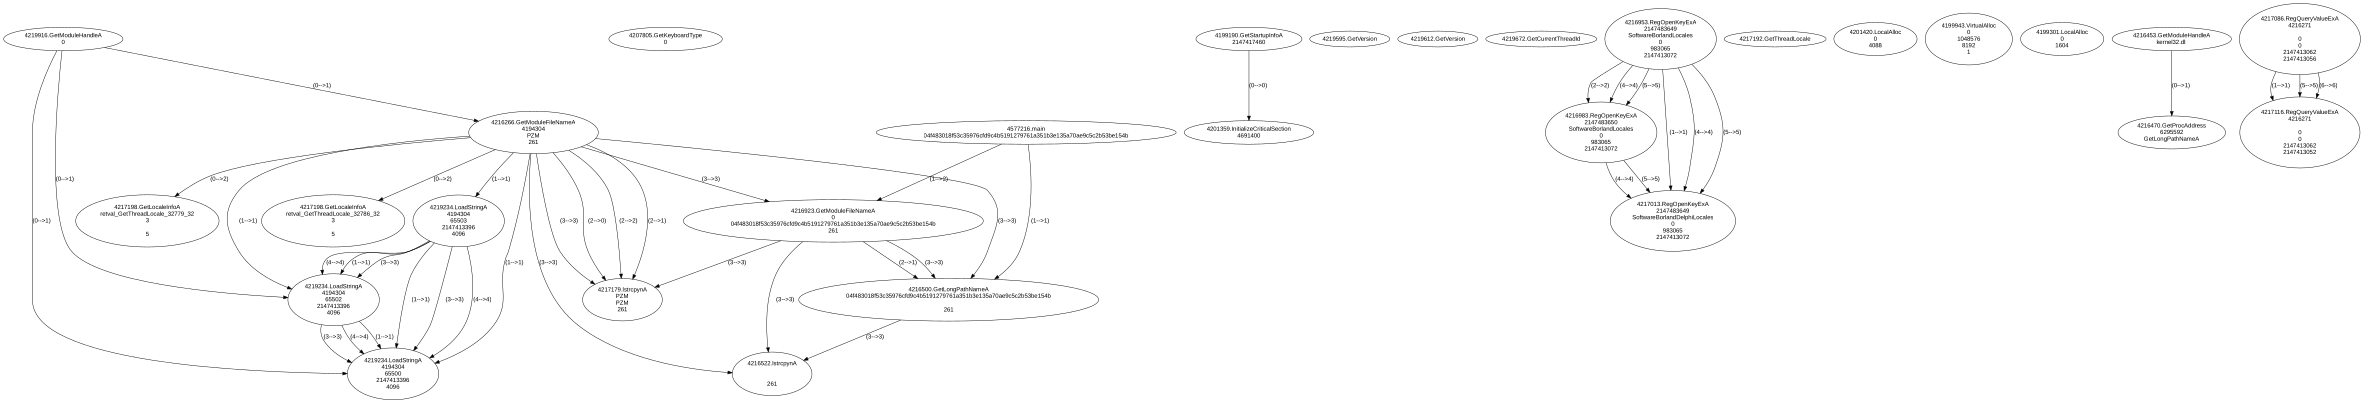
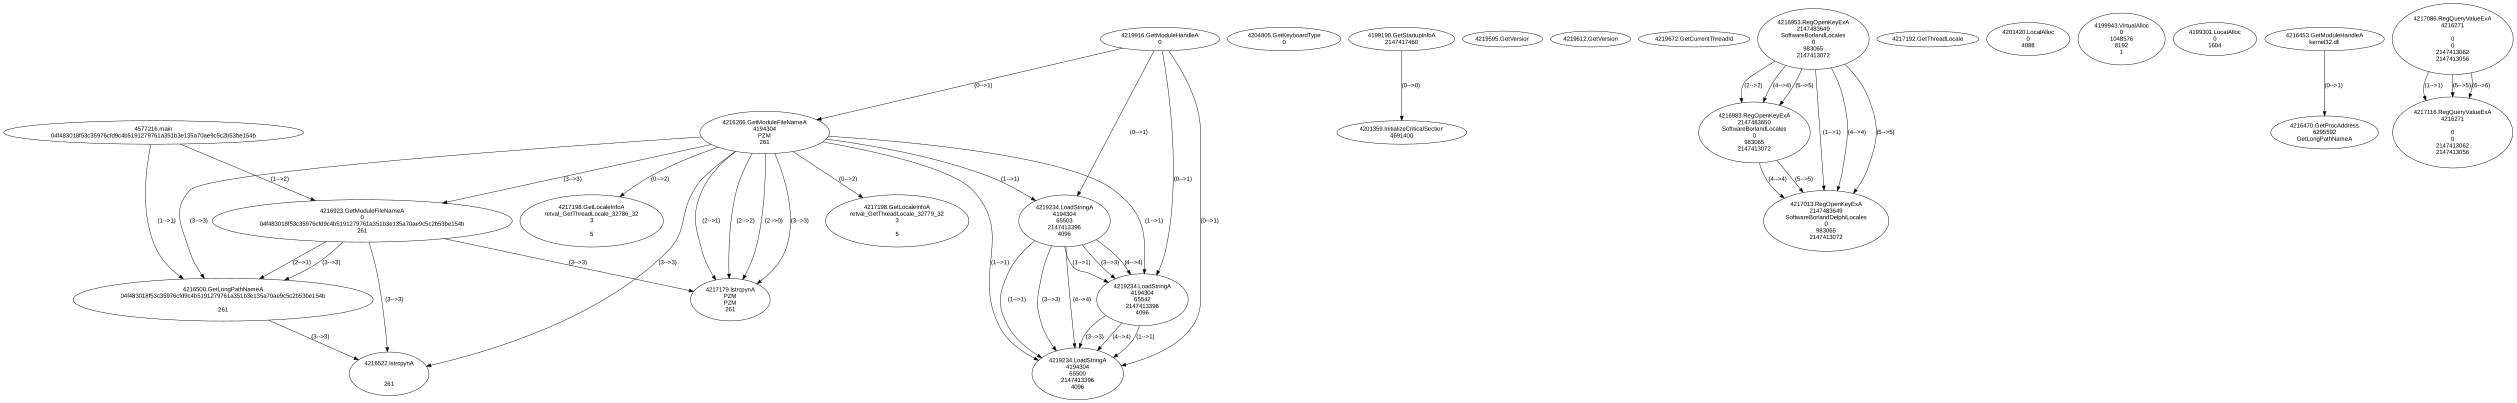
node "4207805.GetKeyboardType 0": label "4207805.GetKeyboardType 0" -> "4204805.GetKeyboardType 0"
edge "4219916.GetModuleHandleA 0" -> "4219234.LoadStringA 4194304 65503 2147413396 4096": added, label "(0-->1)"
node "4217116.RegQueryValueExA 4216271 0 0 2147413062 2147413052": label "4217116.RegQueryValueExA 4216271 0 0 2147413062 2147413052" -> "4217116.RegQueryValueExA 4216271 0 0 2147413062 2147413056"
node "4219234.LoadStringA 4194304 65502 2147413396 4096": label "4219234.LoadStringA 4194304 65502 2147413396 4096" -> "4219234.LoadStringA 4194304 65542 2147413396 4096"
